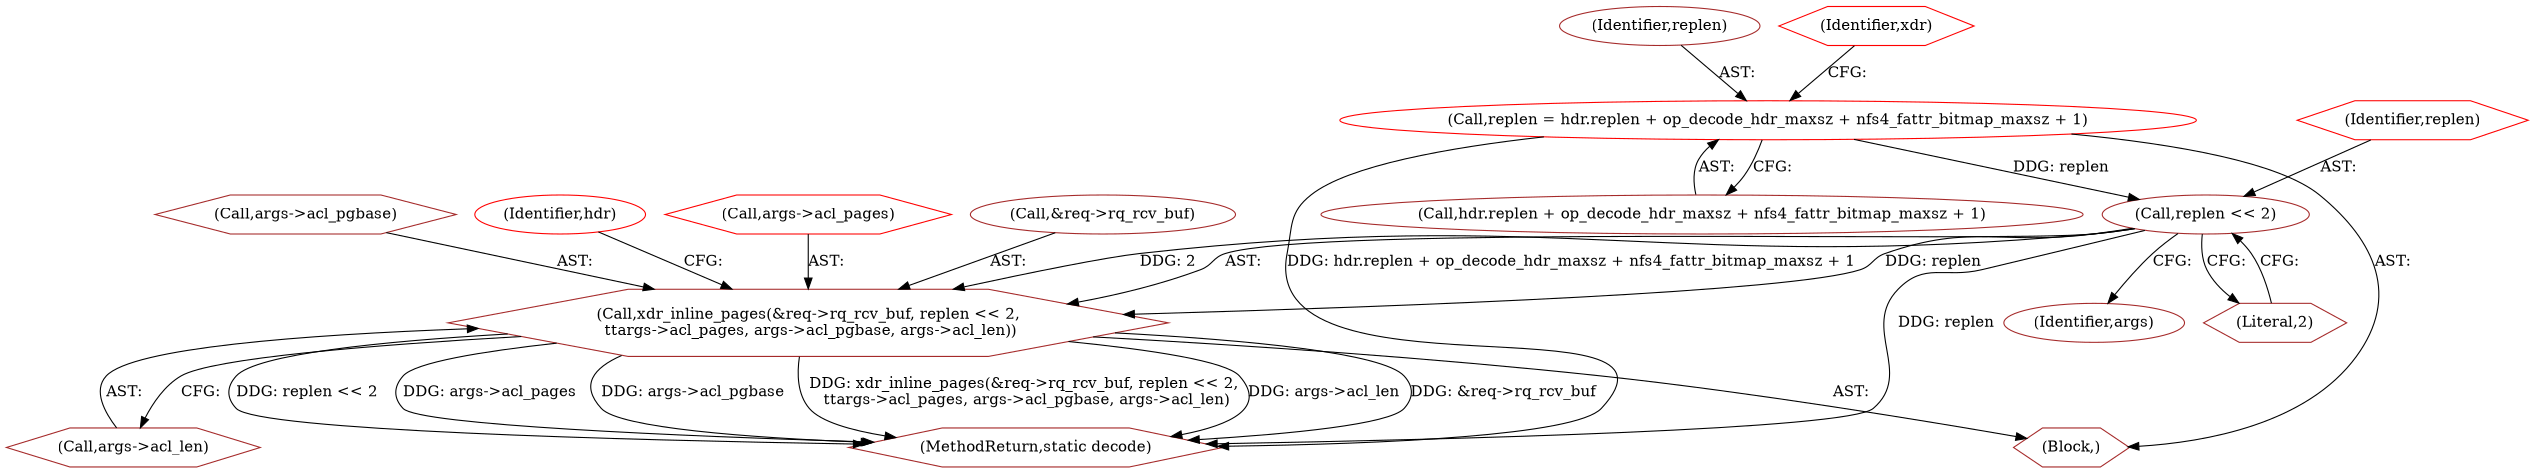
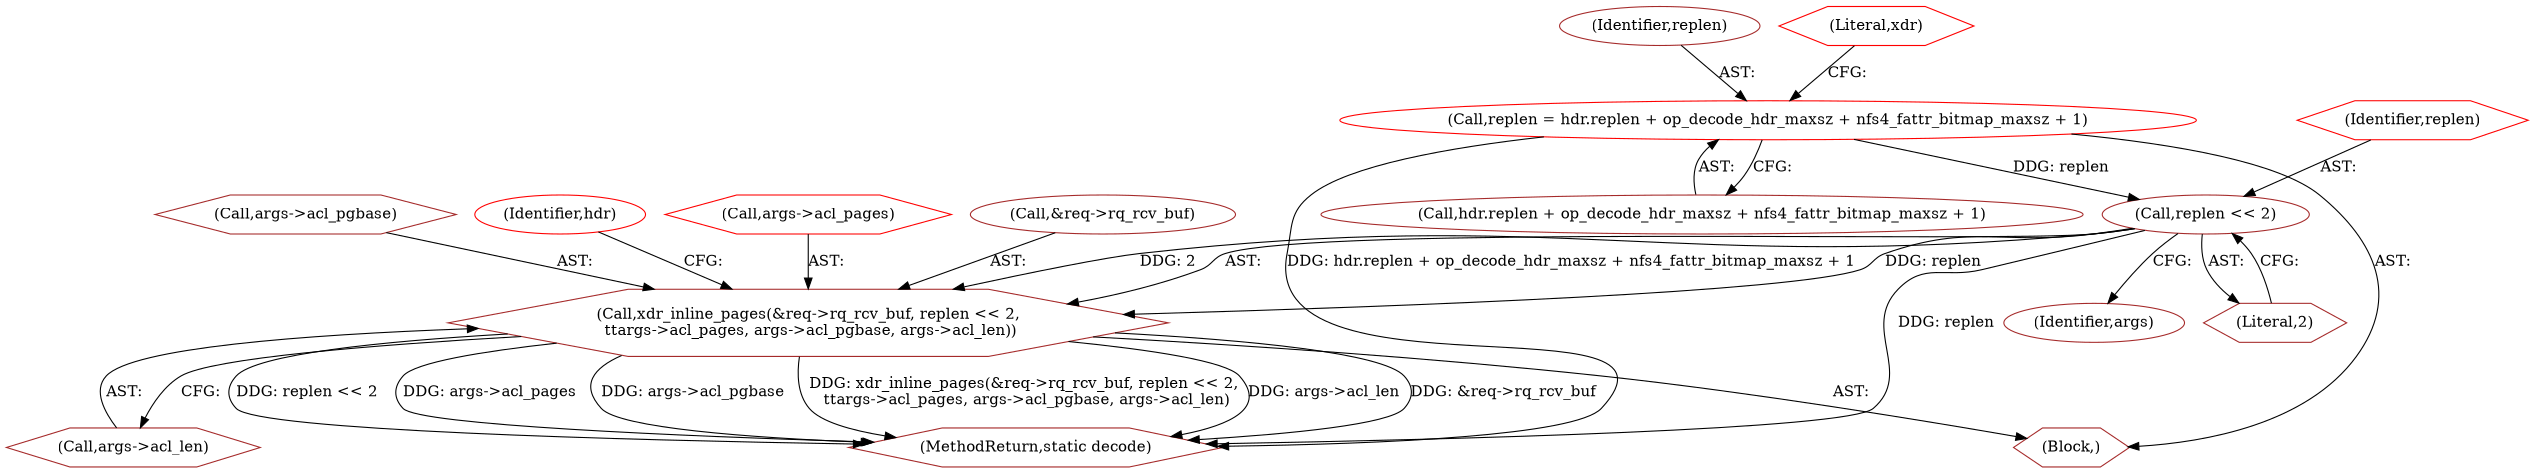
node "(Identifier,xdr)": label "(Identifier,xdr)" -> "(Literal,xdr)"
edge "(Call,replen << 2)" -> "(Literal,2)": label "CFG: " -> "AST: "
